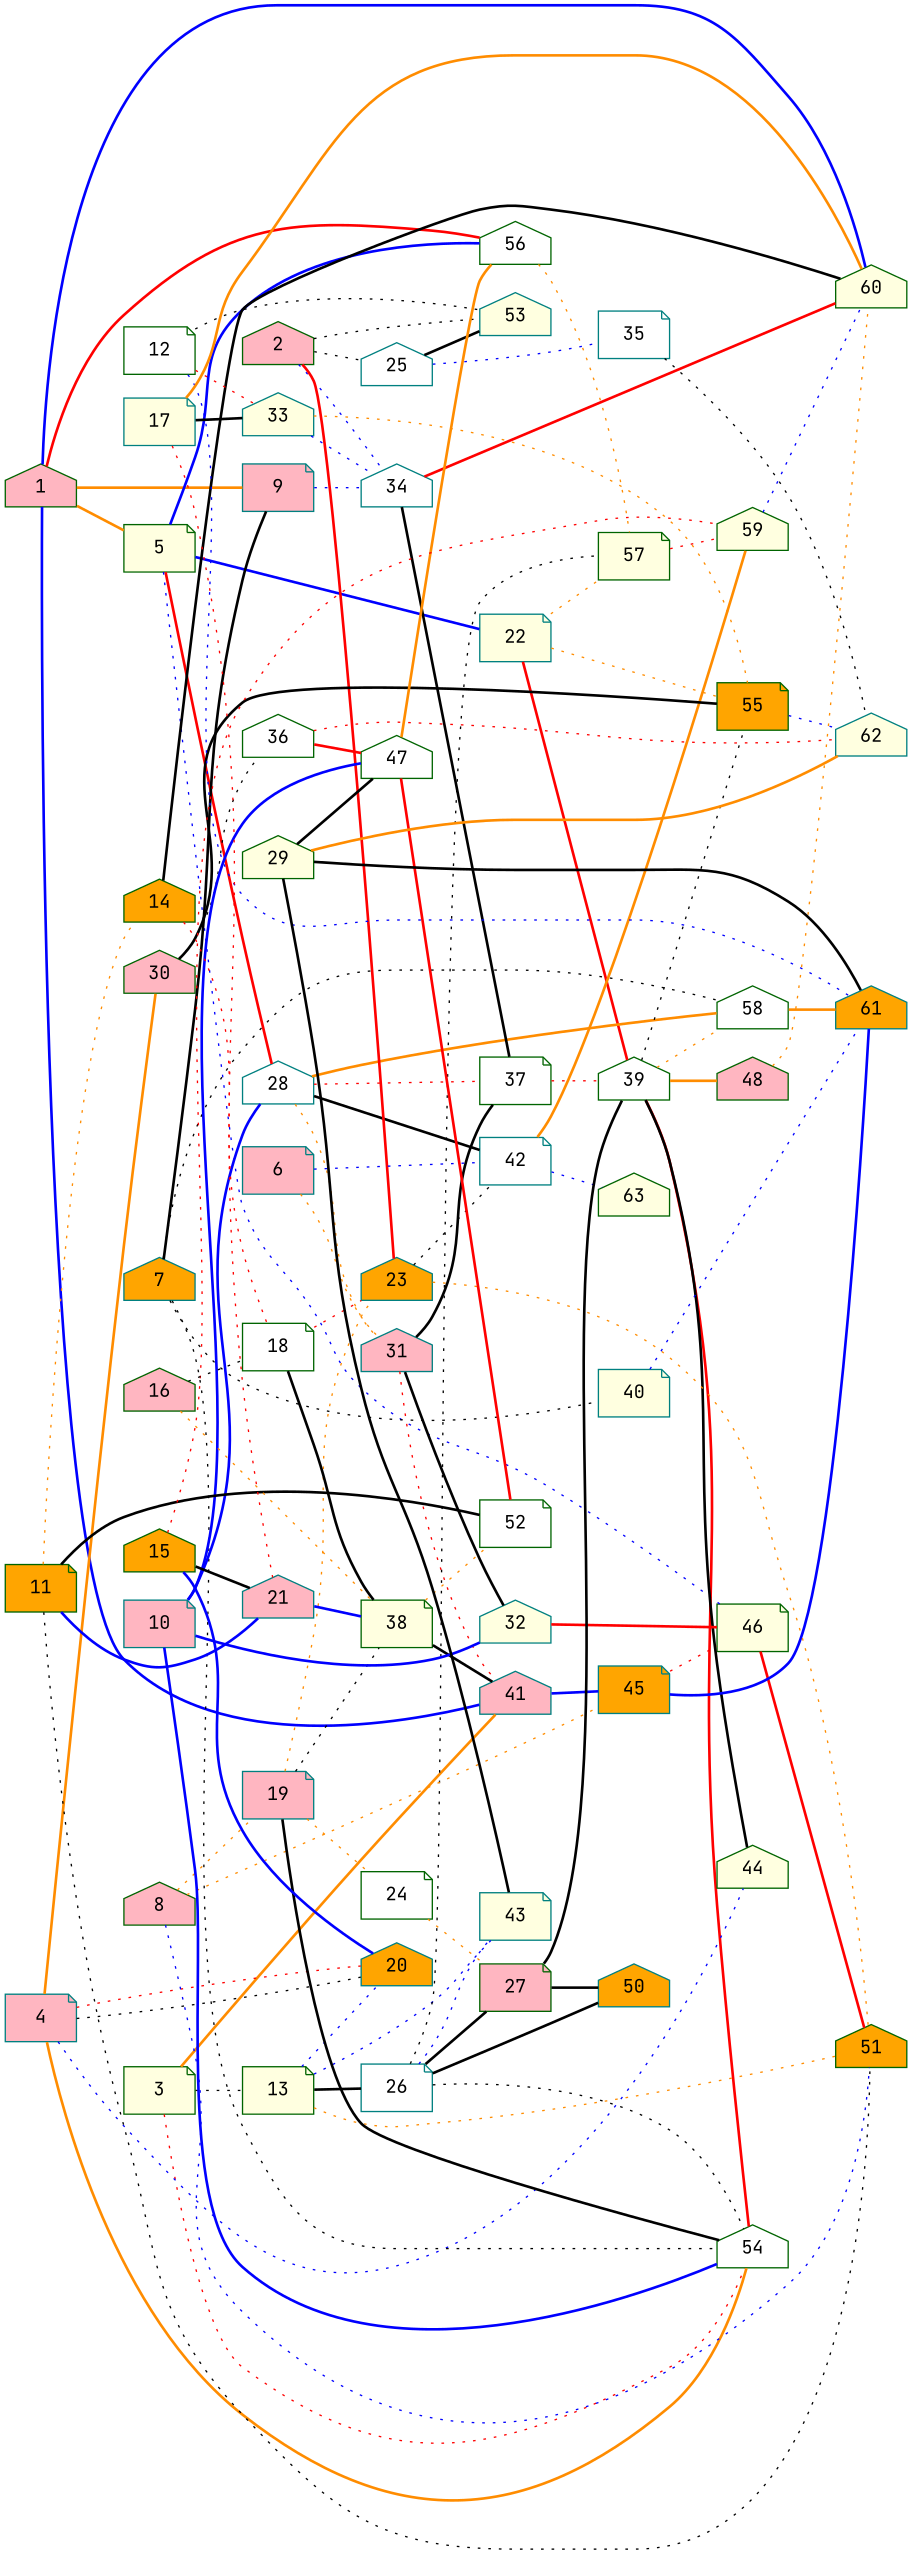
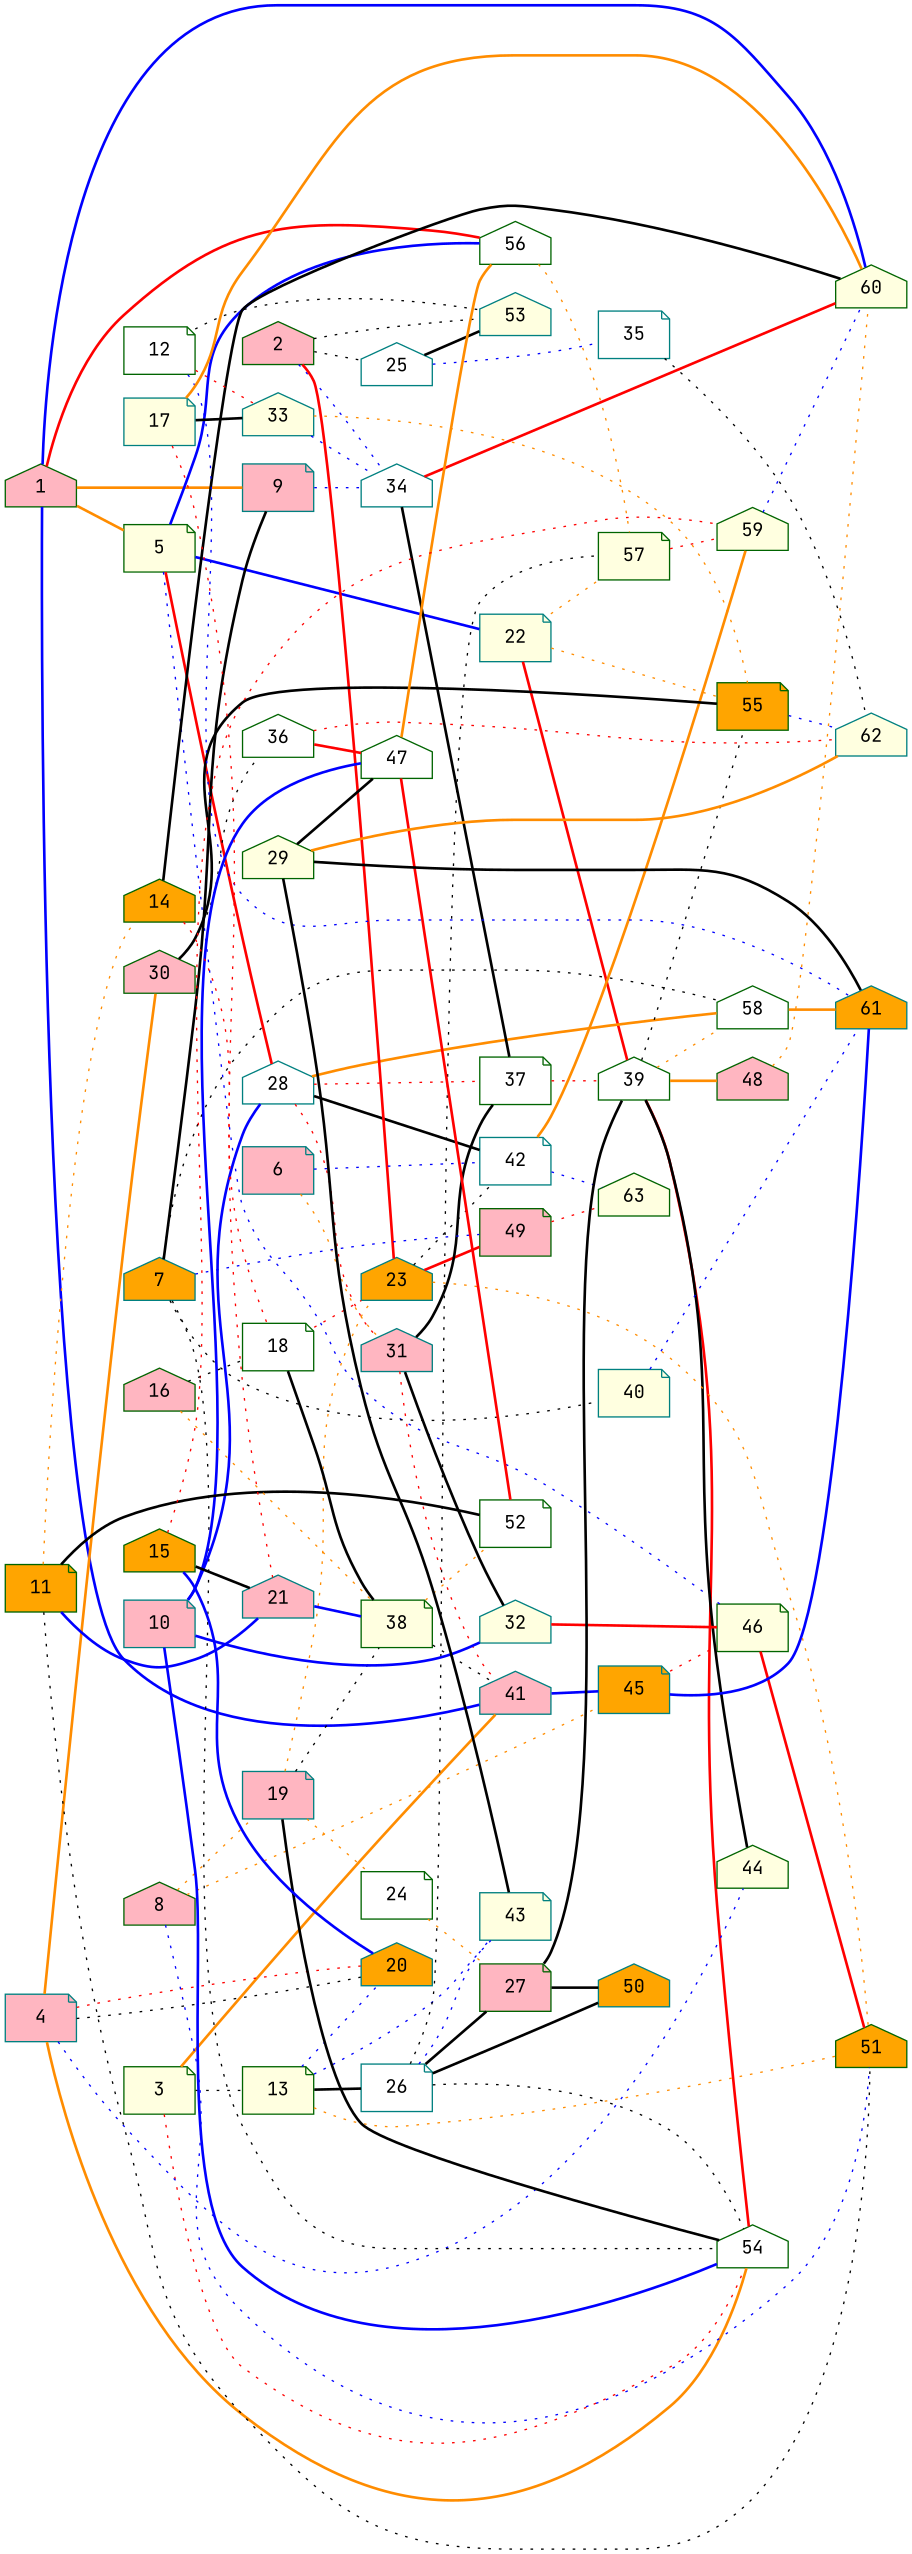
edge "28" -- "31": color darkorange -> red
node "49": added
edge "38" -- "41": style bold -> dotted
